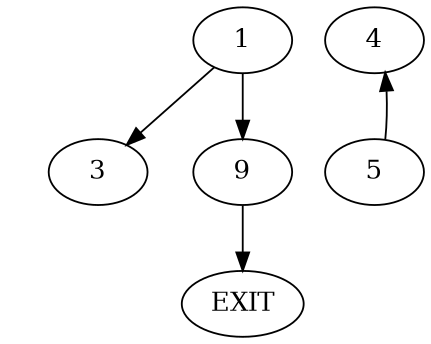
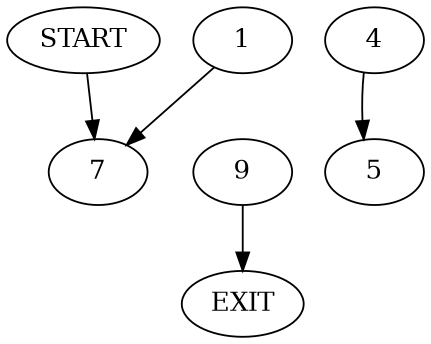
node "START": added
edge "1" -> "9": removed
edge "5" -> "4": reversed
node "3": label "3" -> "7"
